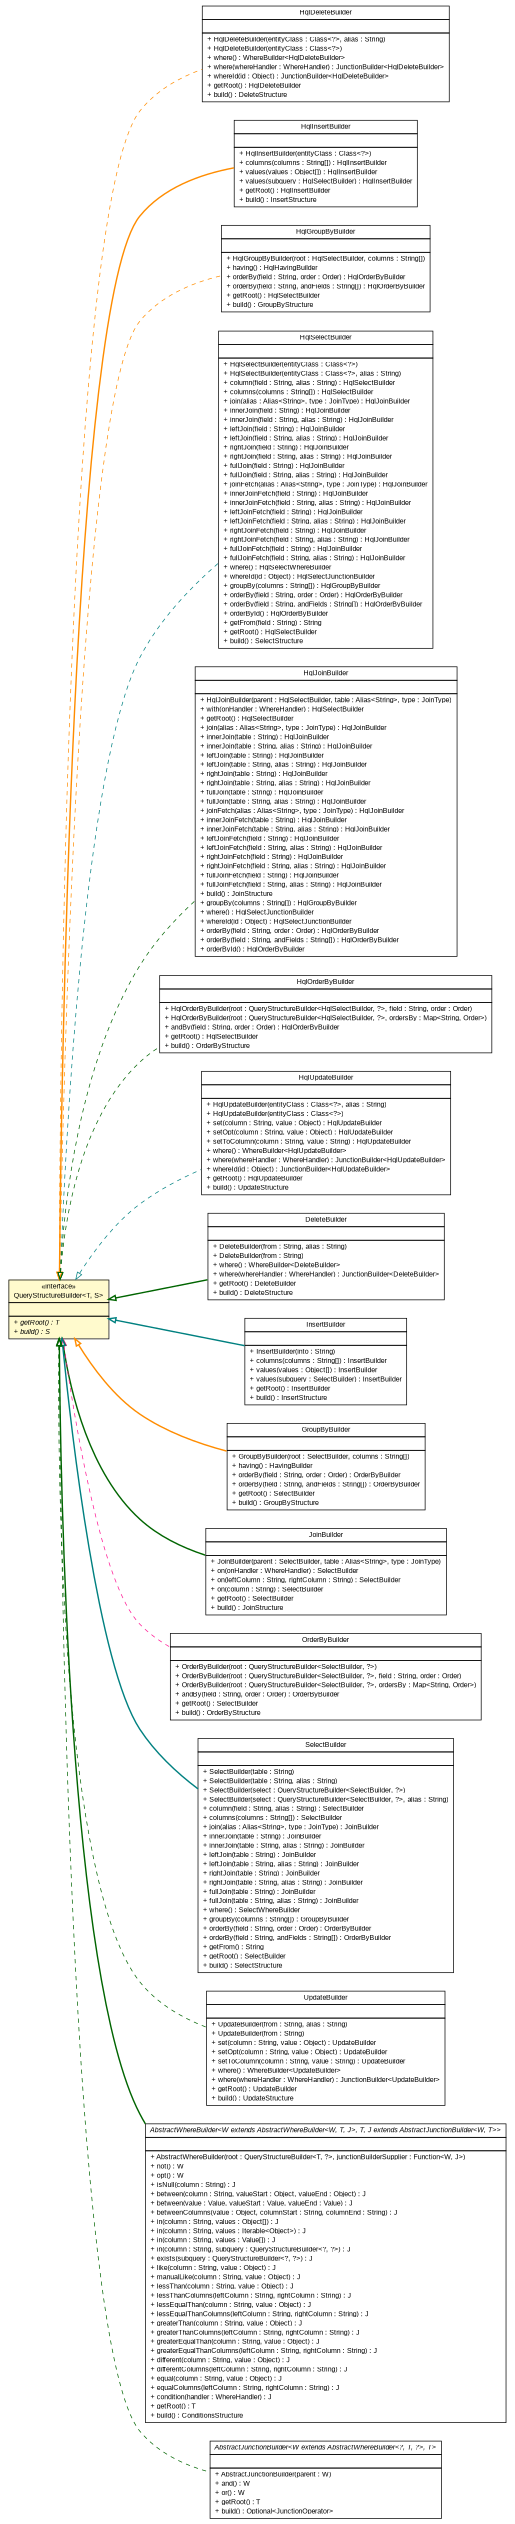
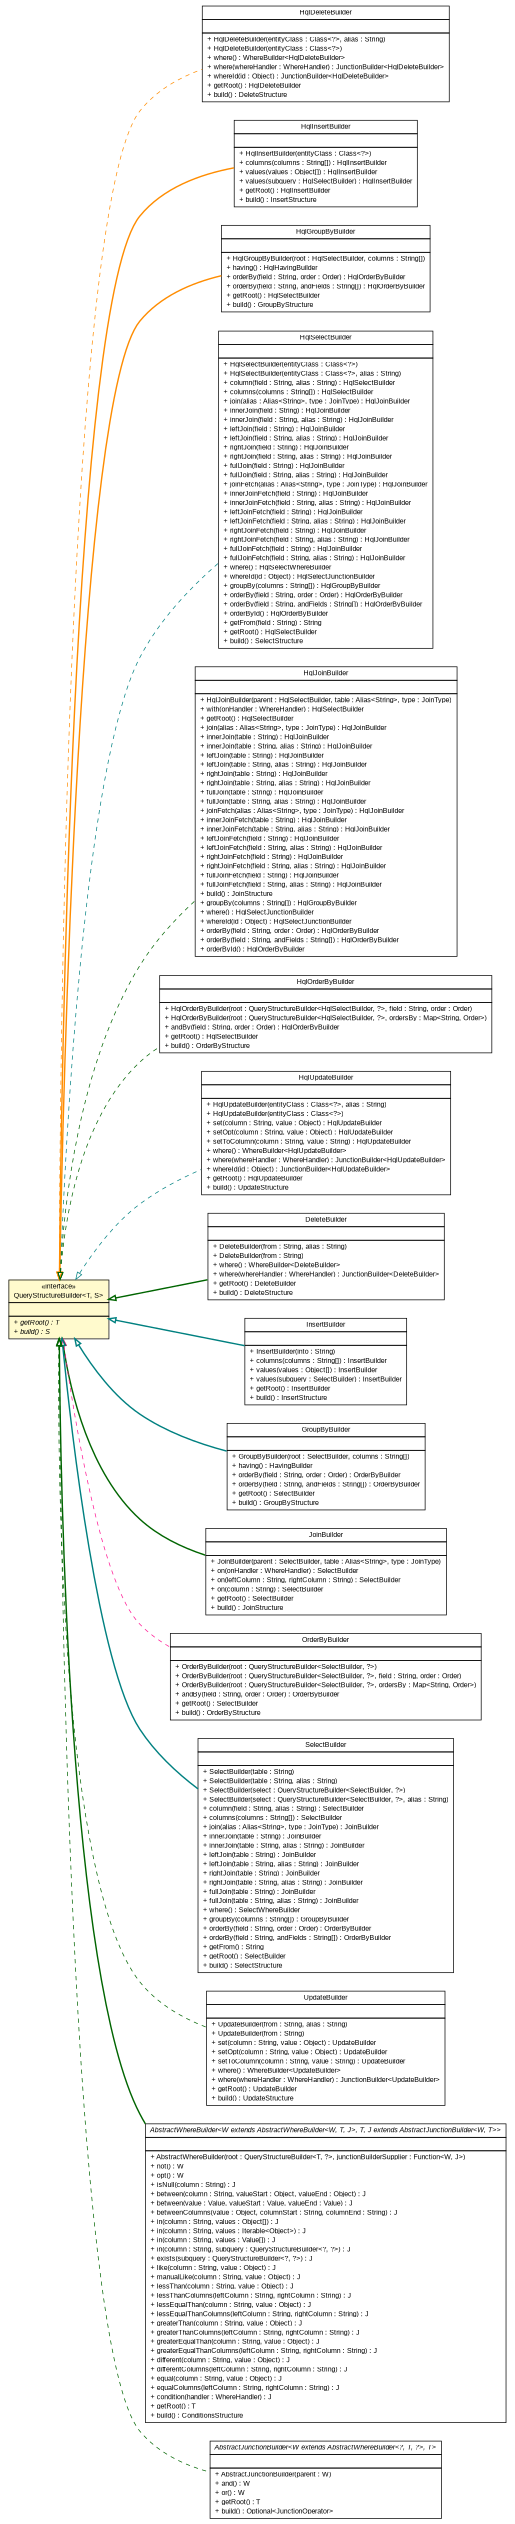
edge "HqlGroupByBuilder" -> "QueryStructureBuilder<T, S>": style dashed -> bold
edge "GroupByBuilder" -> "QueryStructureBuilder<T, S>": color darkorange -> teal
